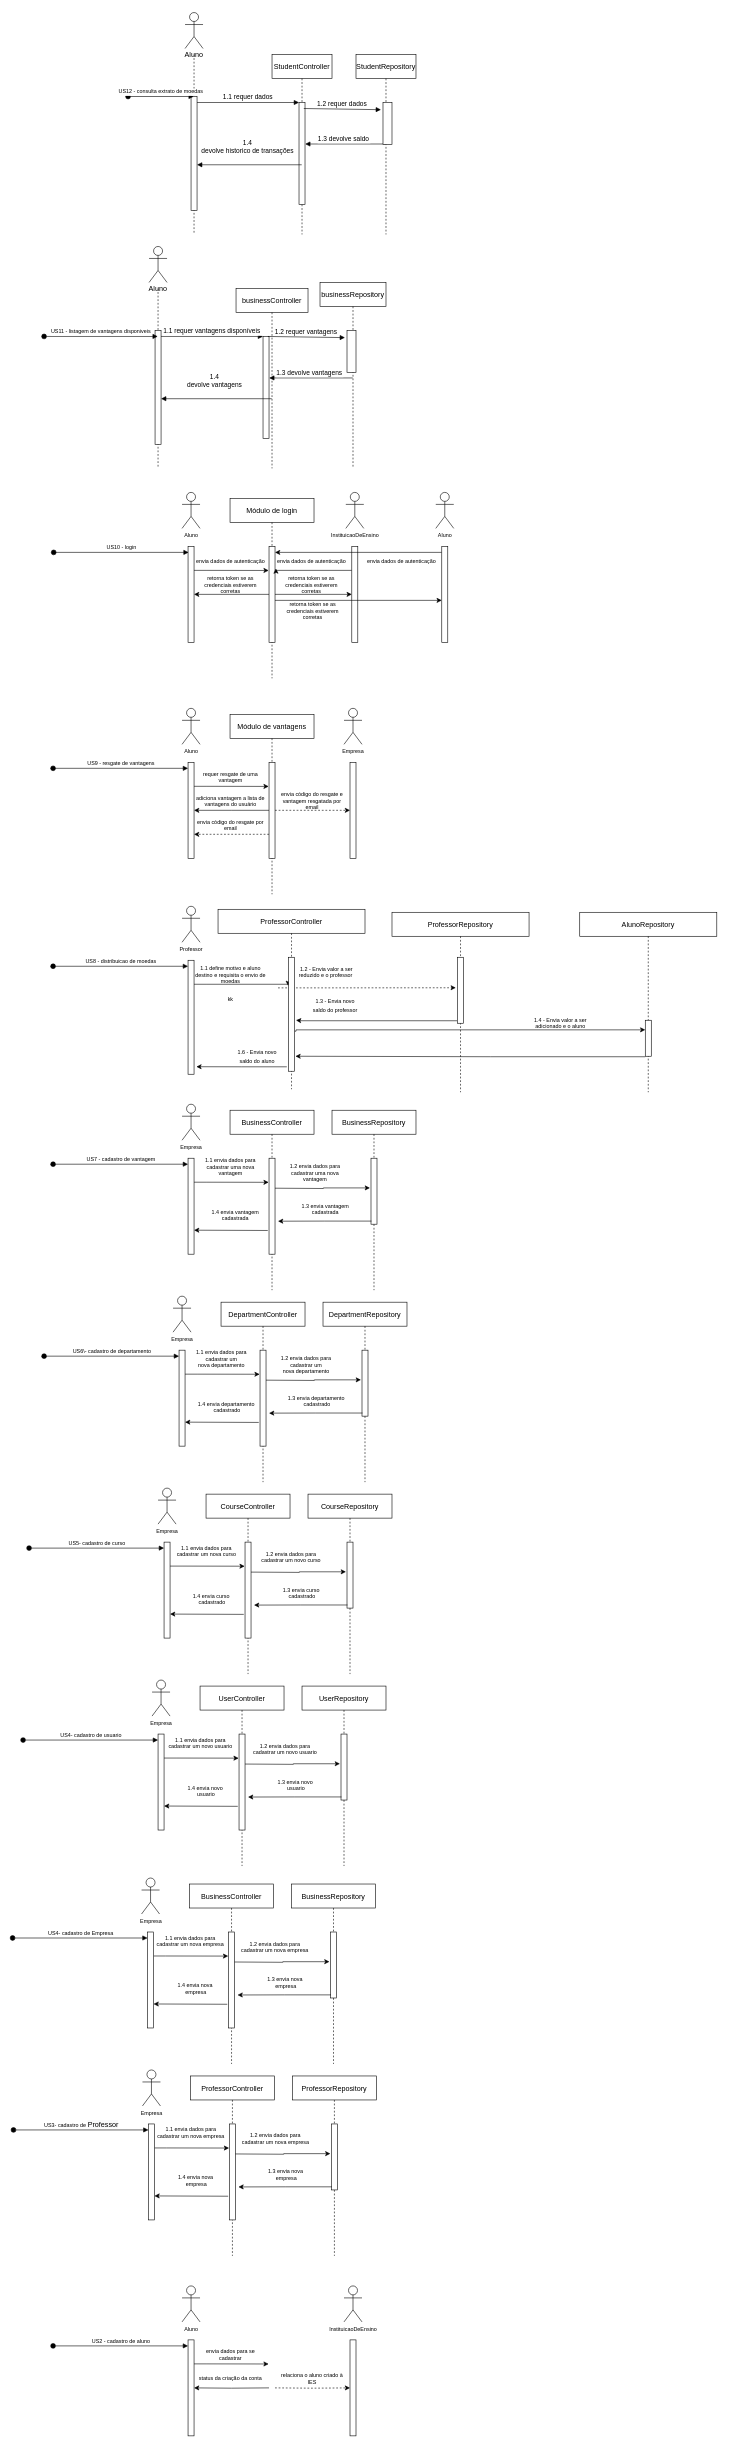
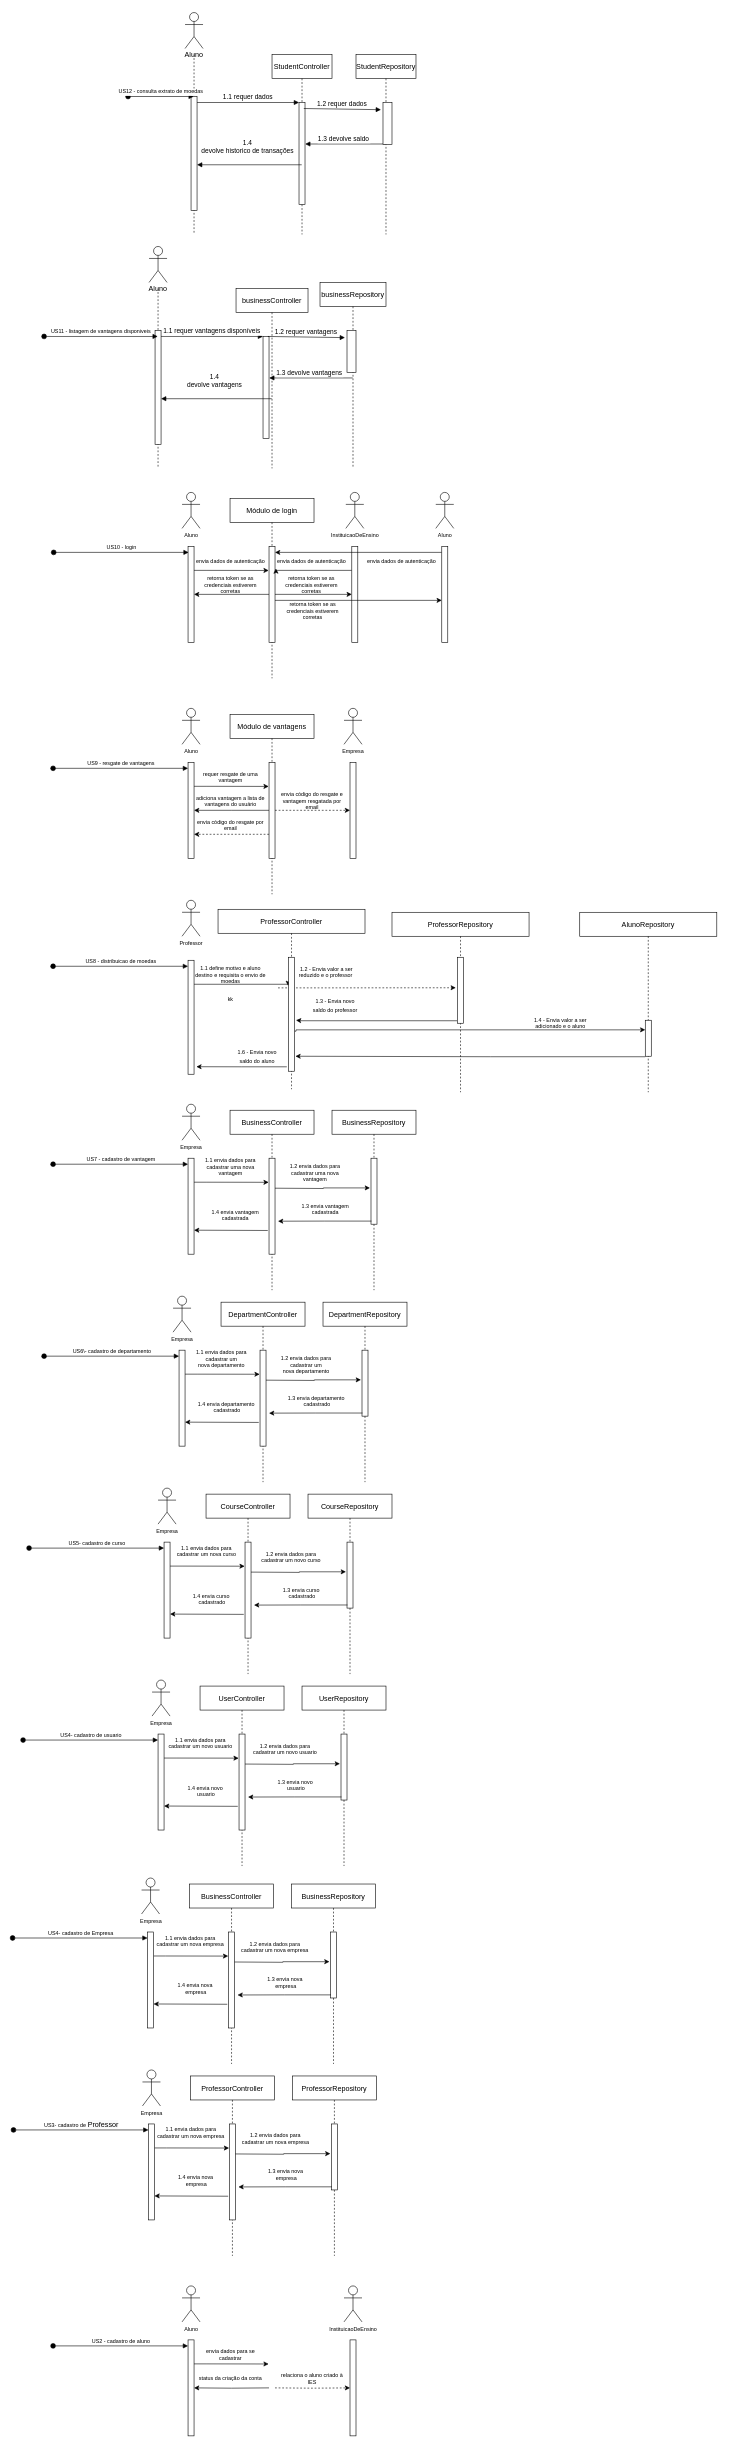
node "Professor": moved (191, 924) -> (191, 918)
